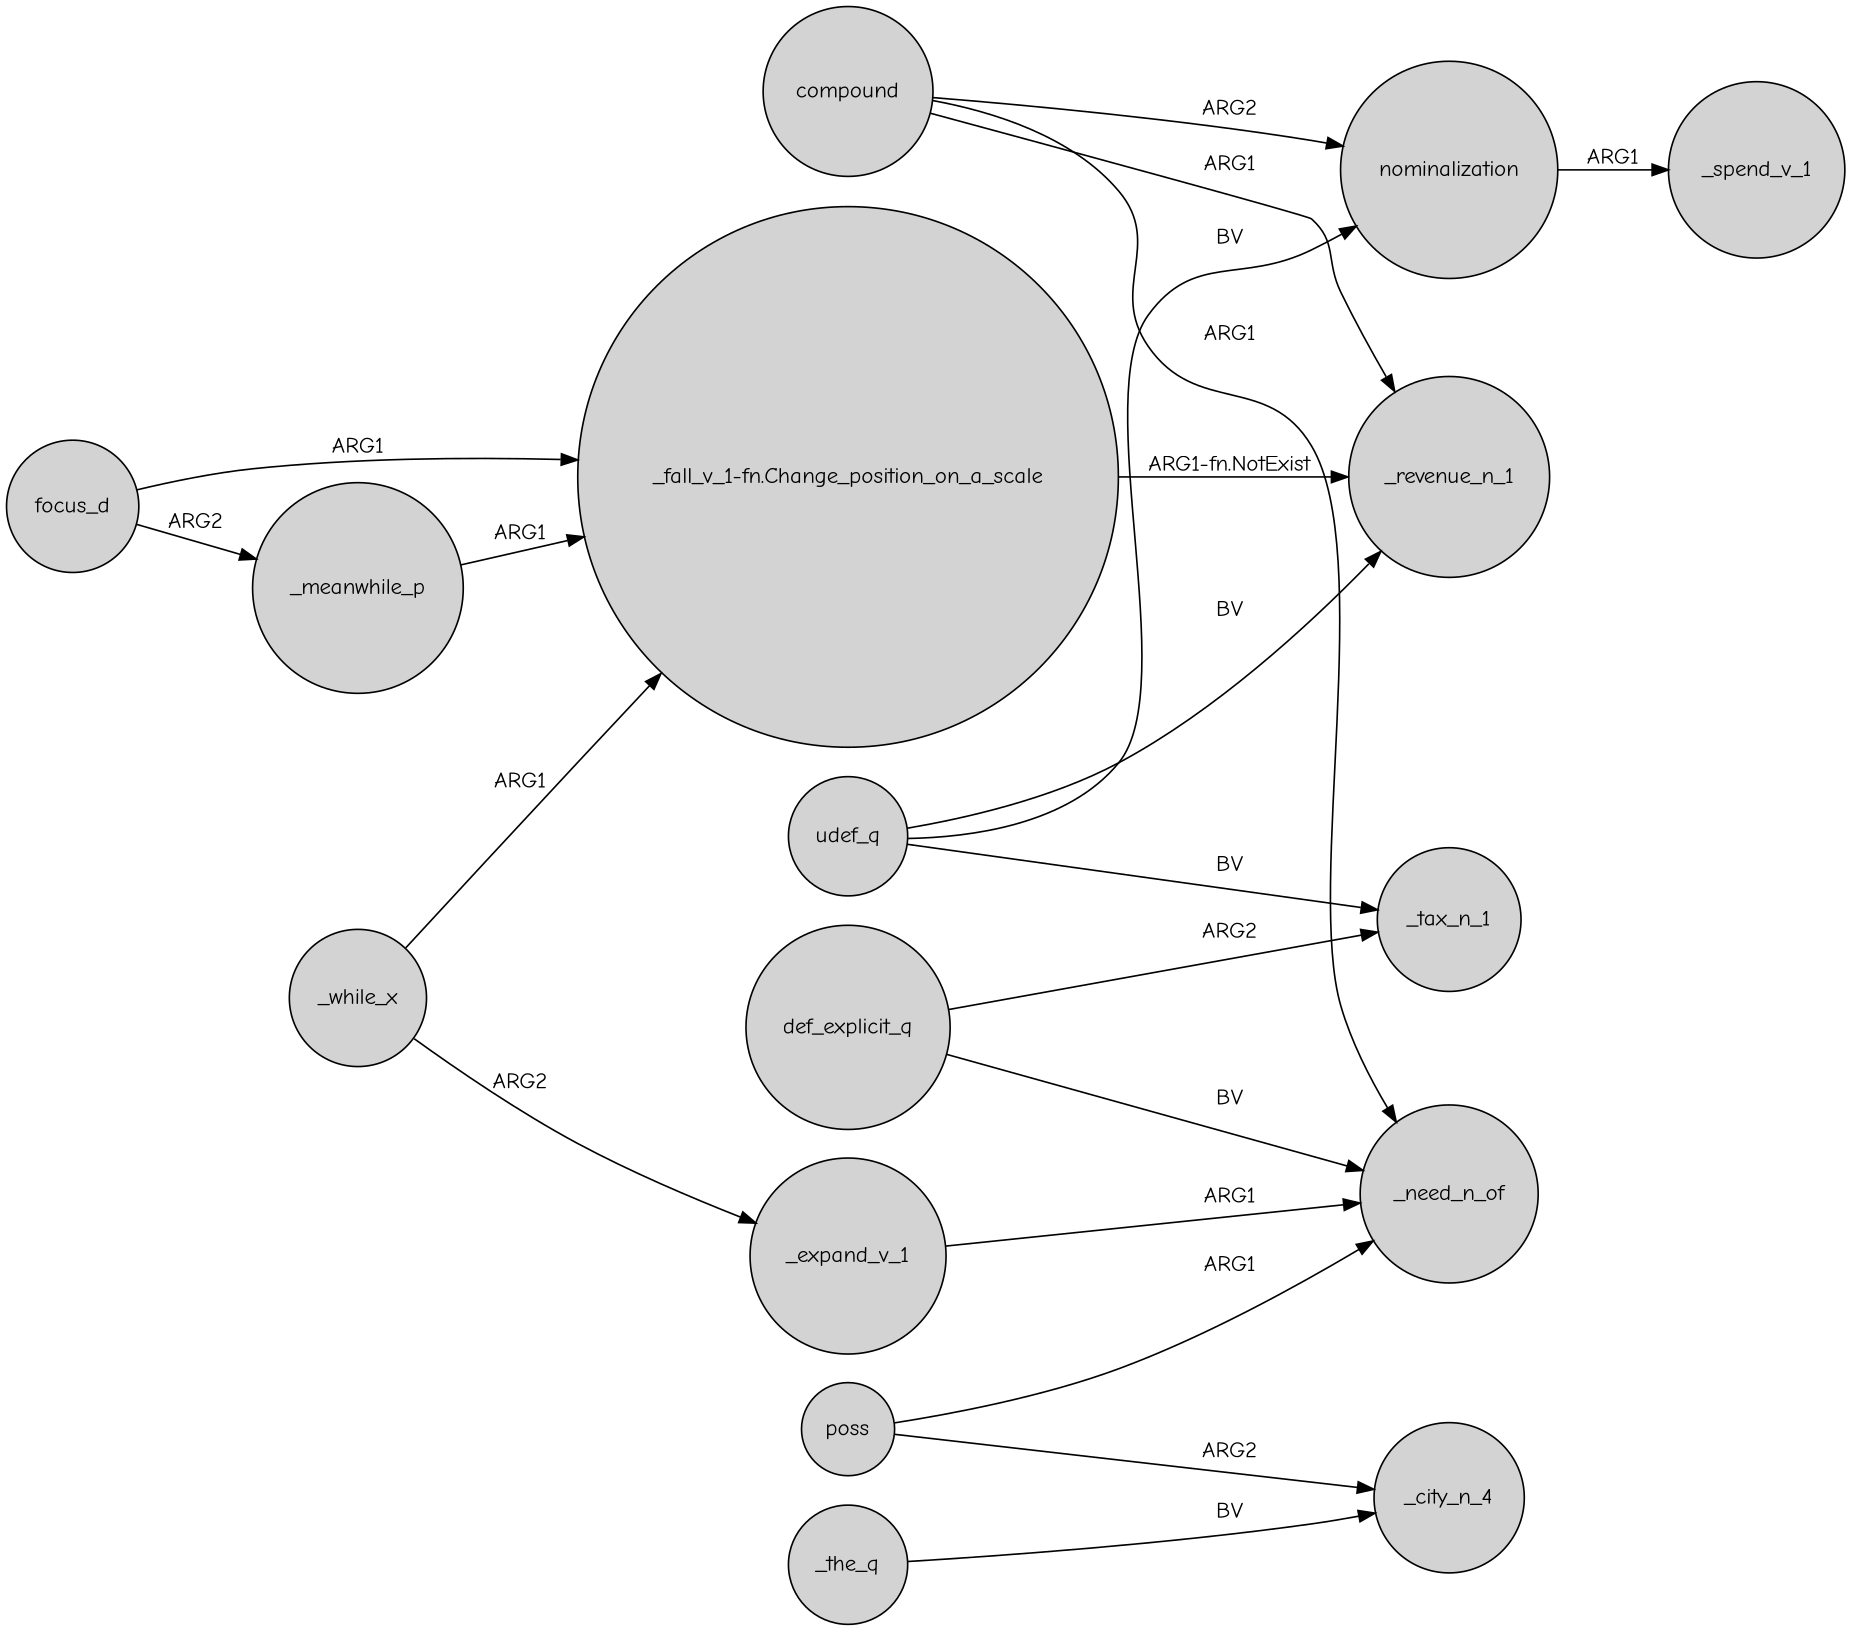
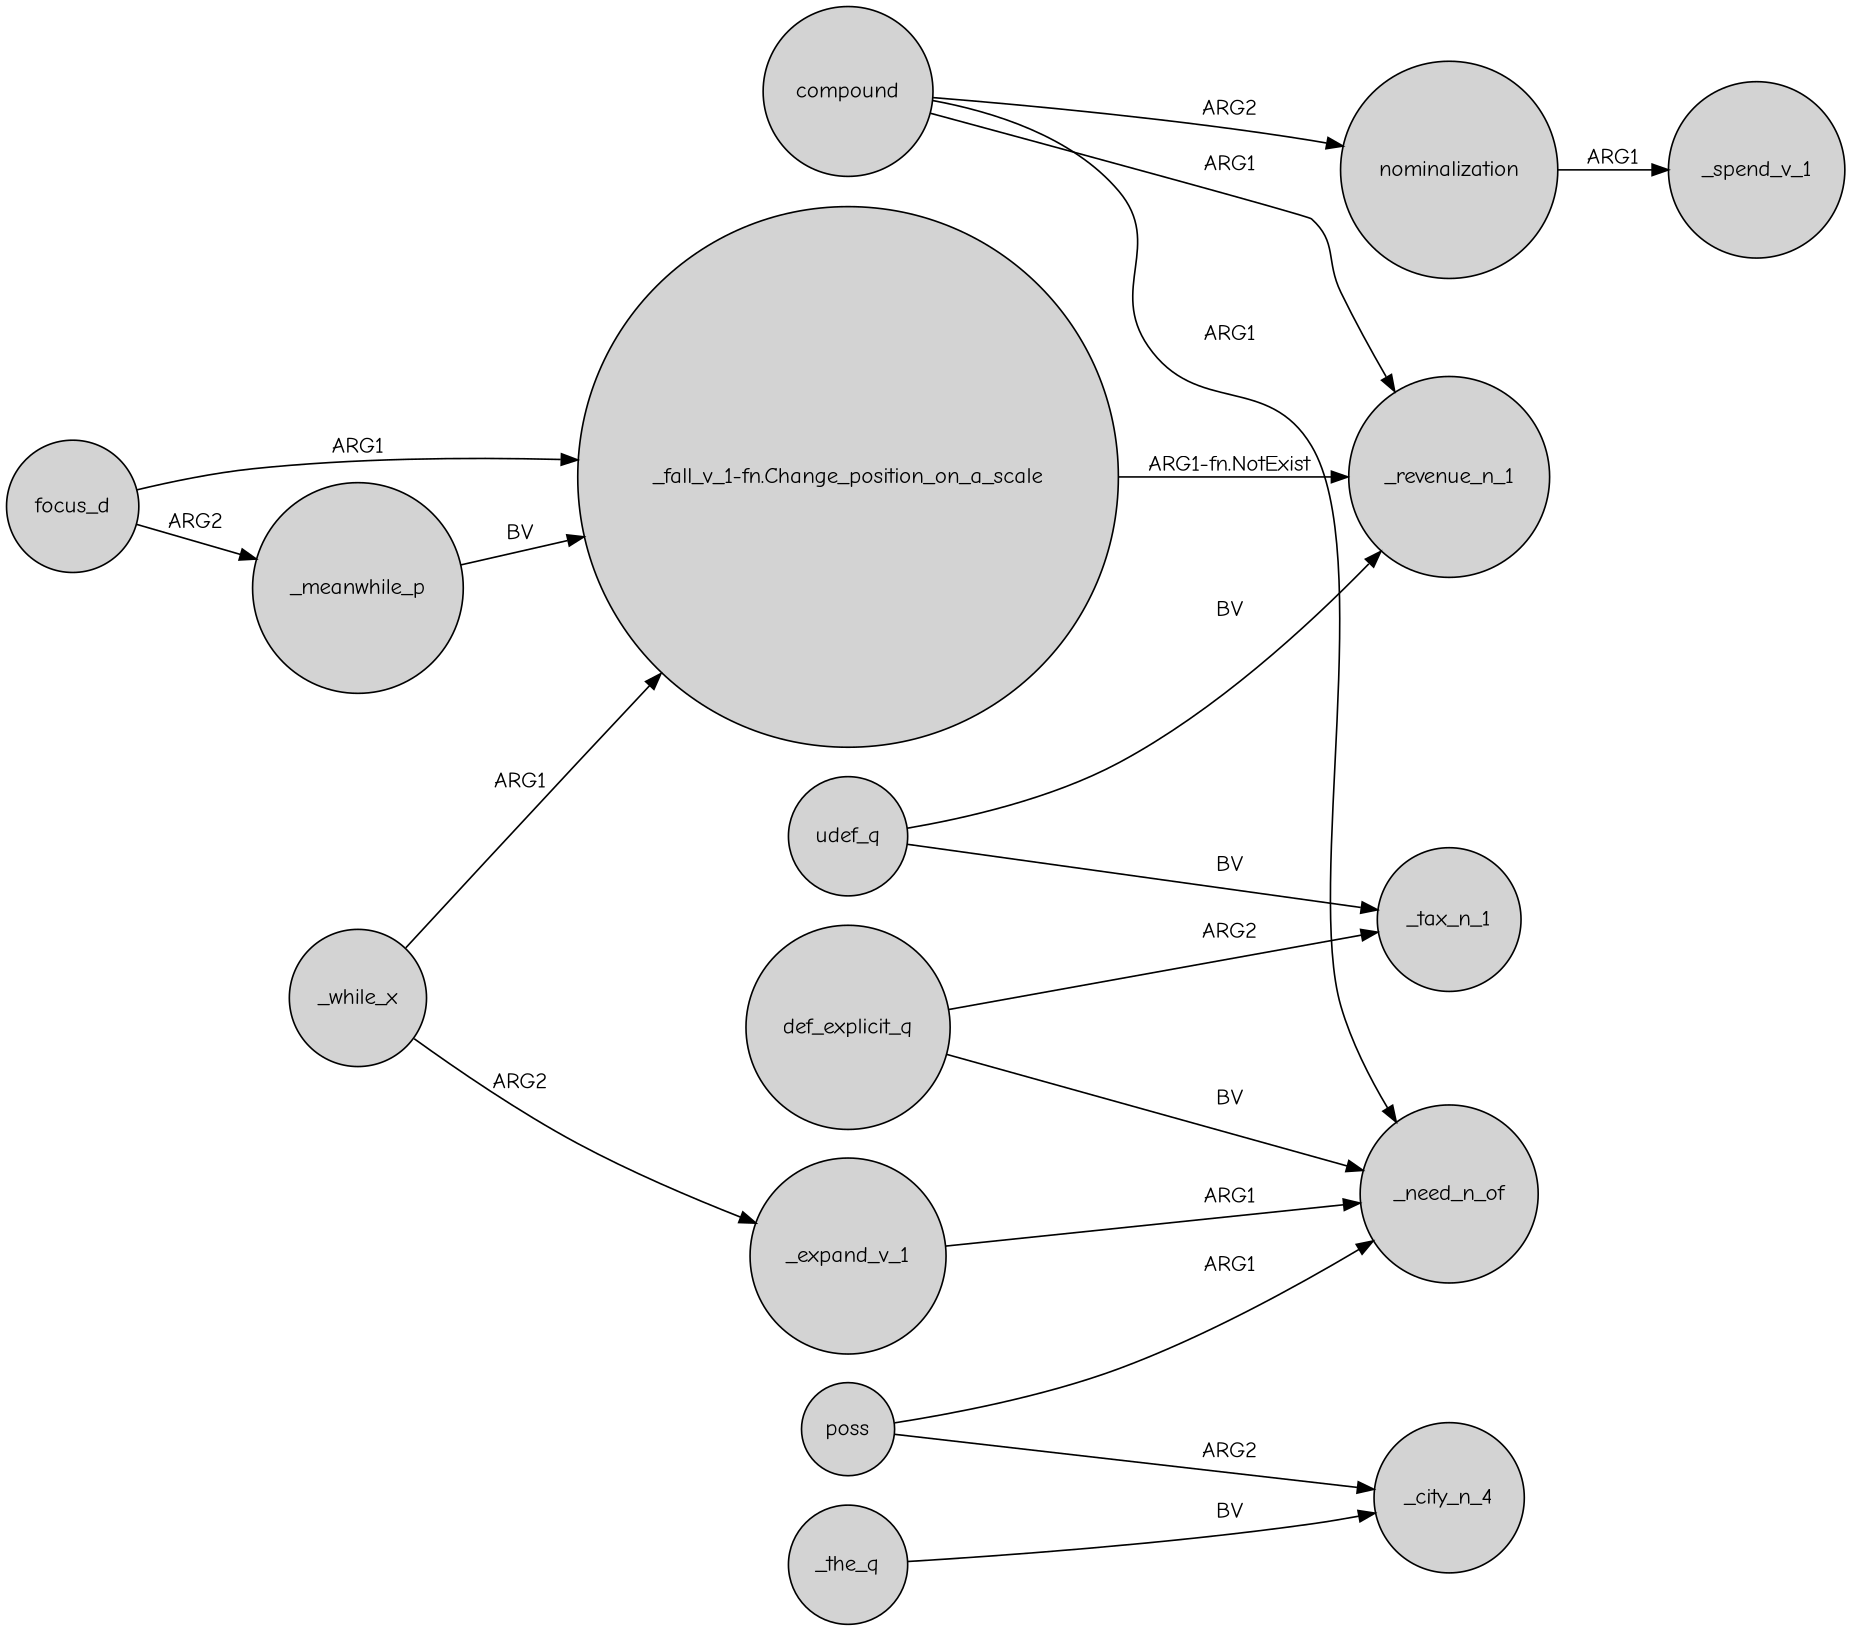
edge "_meanwhile_p" -> "_fall_v_1-fn.Change_position_on_a_scale": label "ARG1" -> "BV"
edge "udef_q" -> "nominalization": removed, label "BV"
